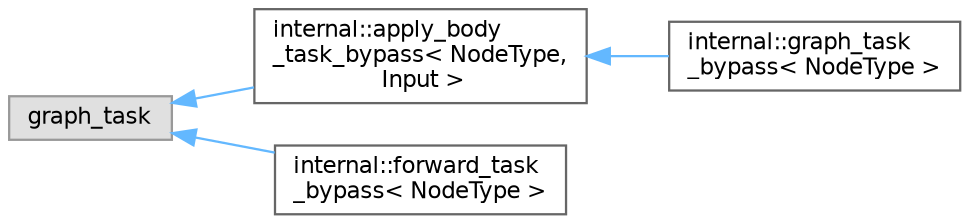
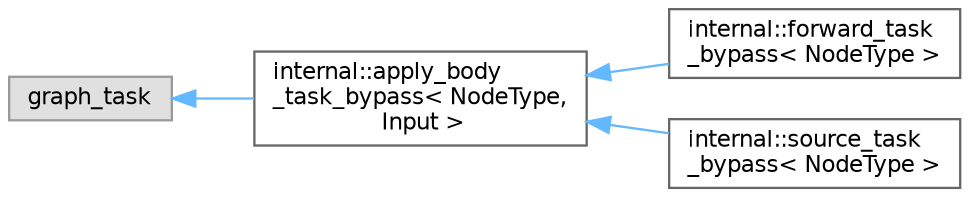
node "internal::graph_task _bypass< NodeType >": label "internal::graph_task _bypass< NodeType >" -> "internal::source_task _bypass< NodeType >"
edge "internal::forward_task _bypass< NodeType >" -> "graph_task": now "internal::forward_task _bypass< NodeType >" -> "internal::apply_body _task_bypass< NodeType, Input >"
